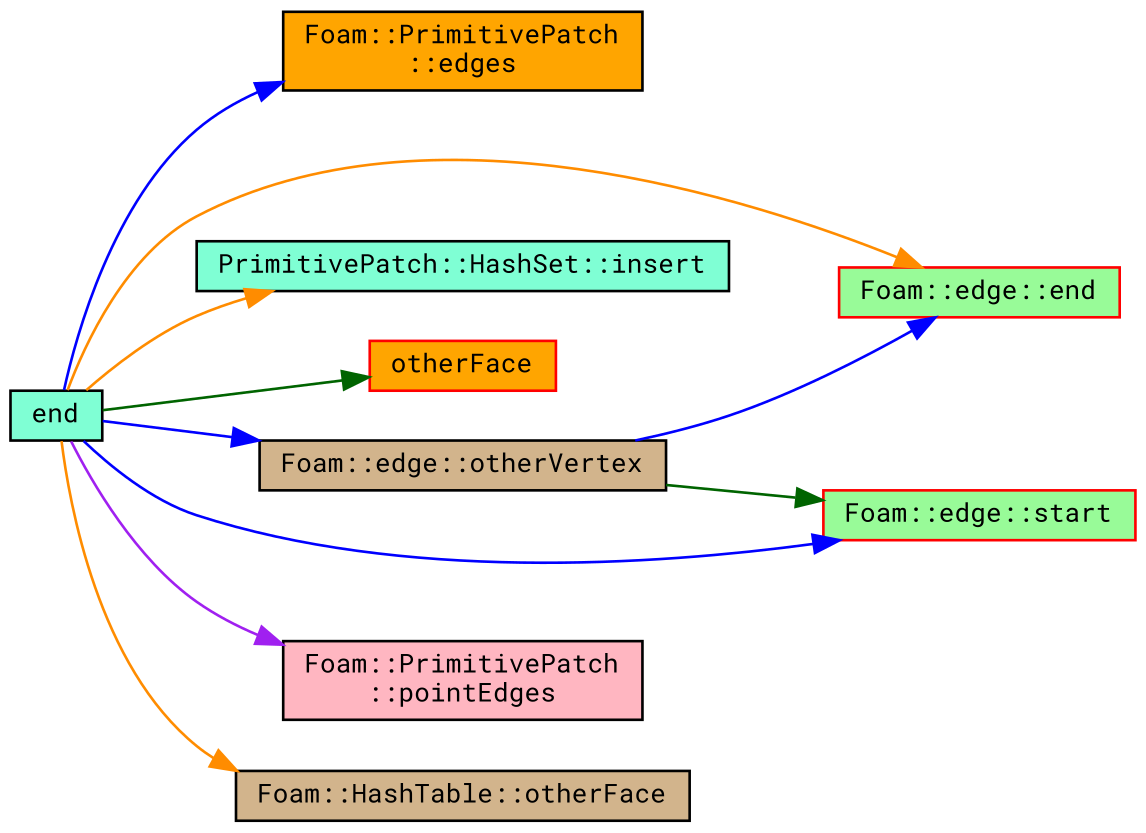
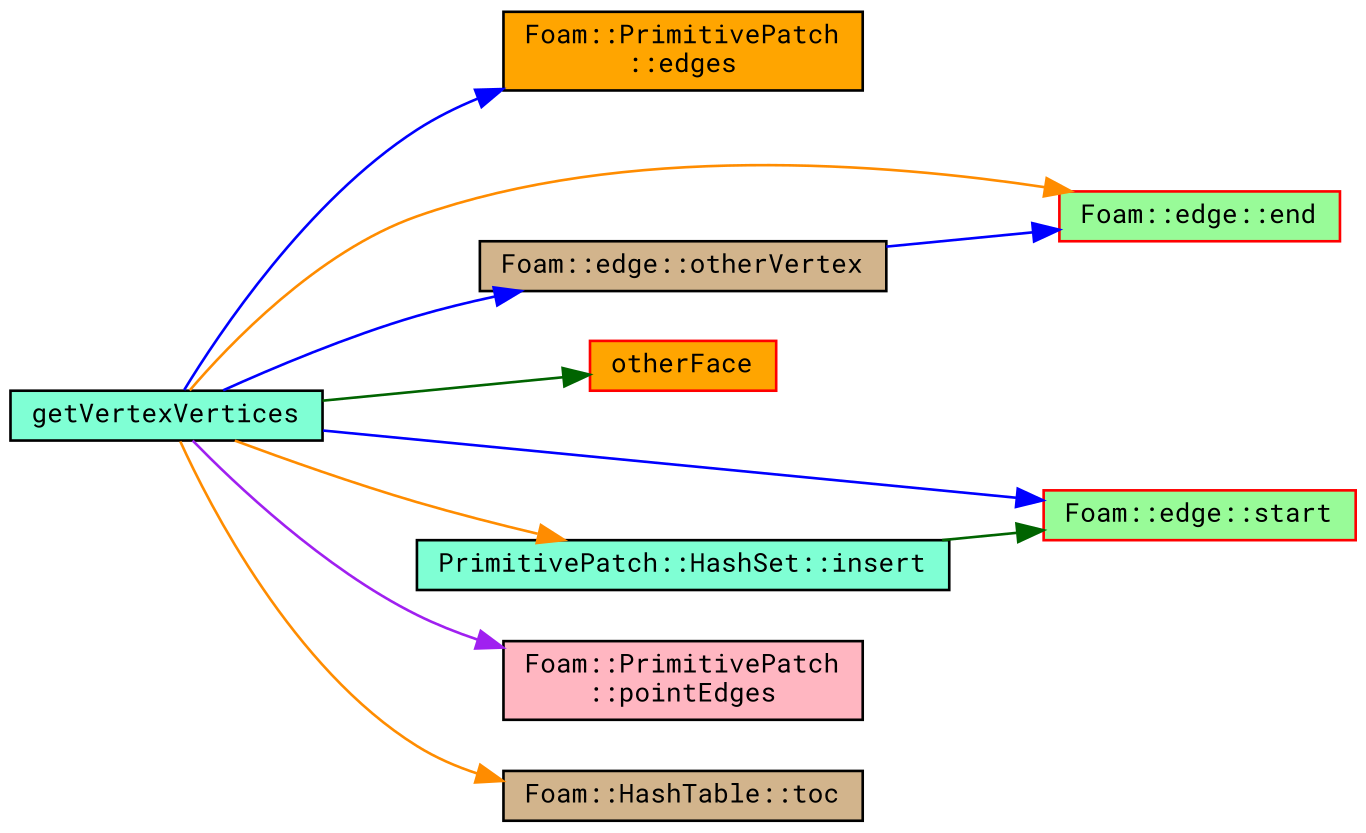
node "end": label "end" -> "getVertexVertices"
edge "Foam::edge::otherVertex" -> "Foam::edge::start": now "PrimitivePatch::HashSet::insert" -> "Foam::edge::start"
node "Foam::HashTable::otherFace": label "Foam::HashTable::otherFace" -> "Foam::HashTable::toc"
